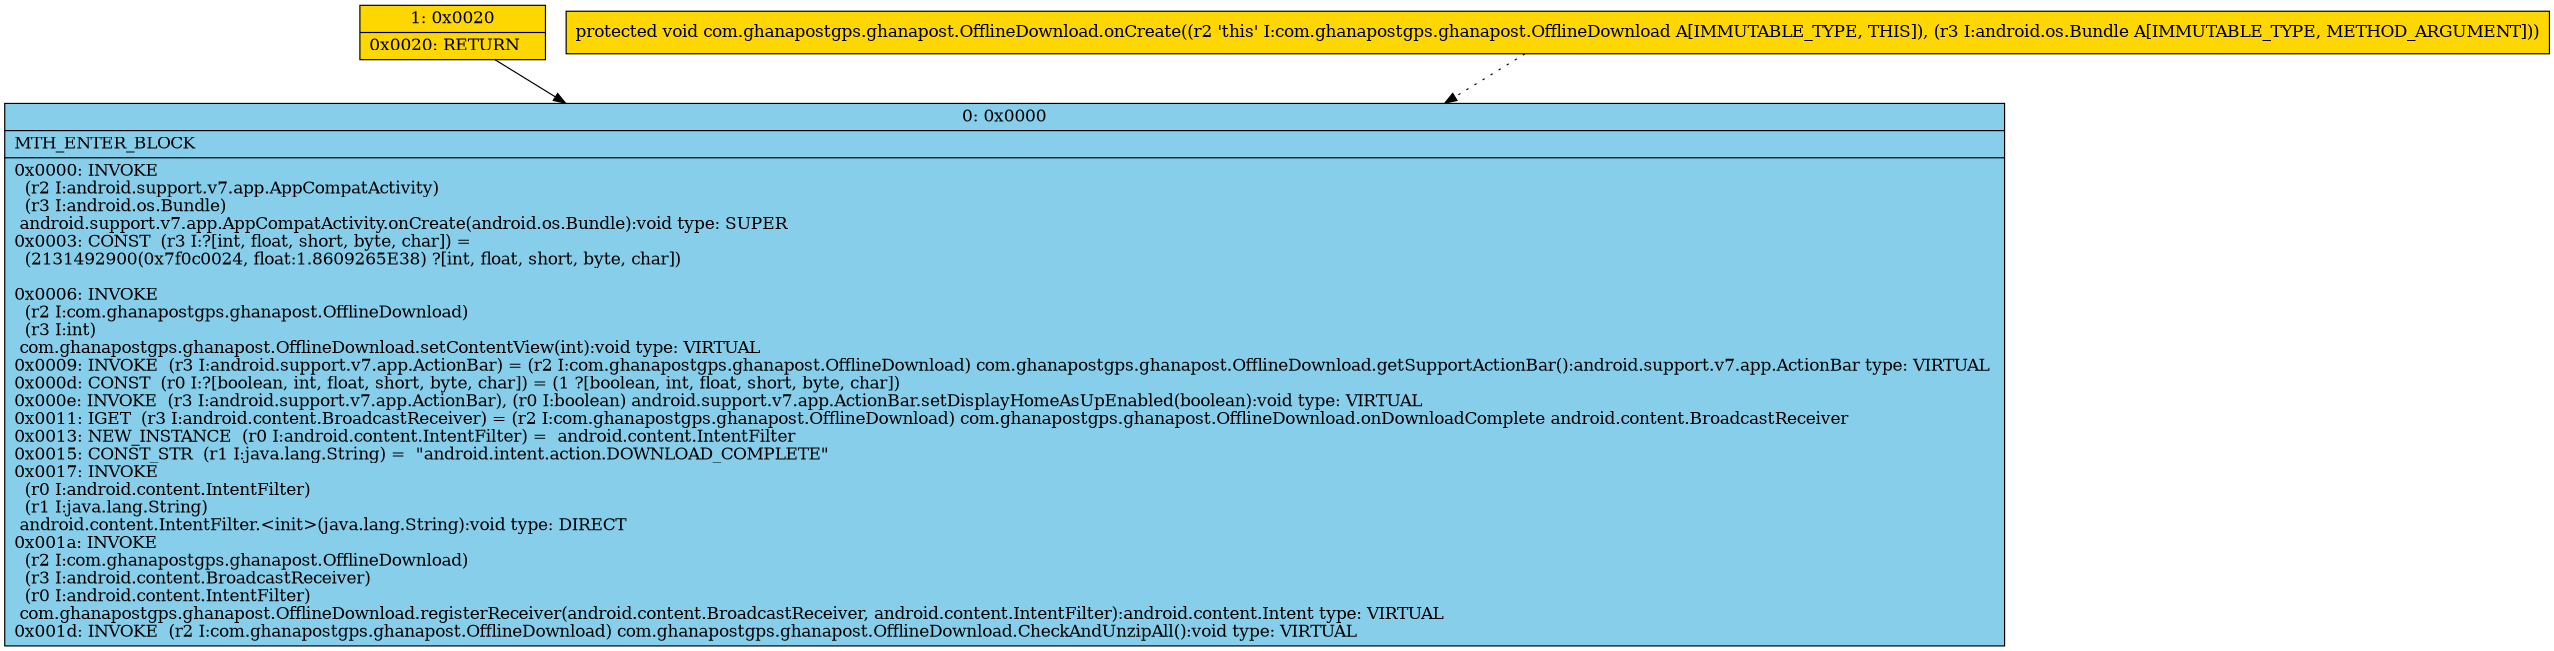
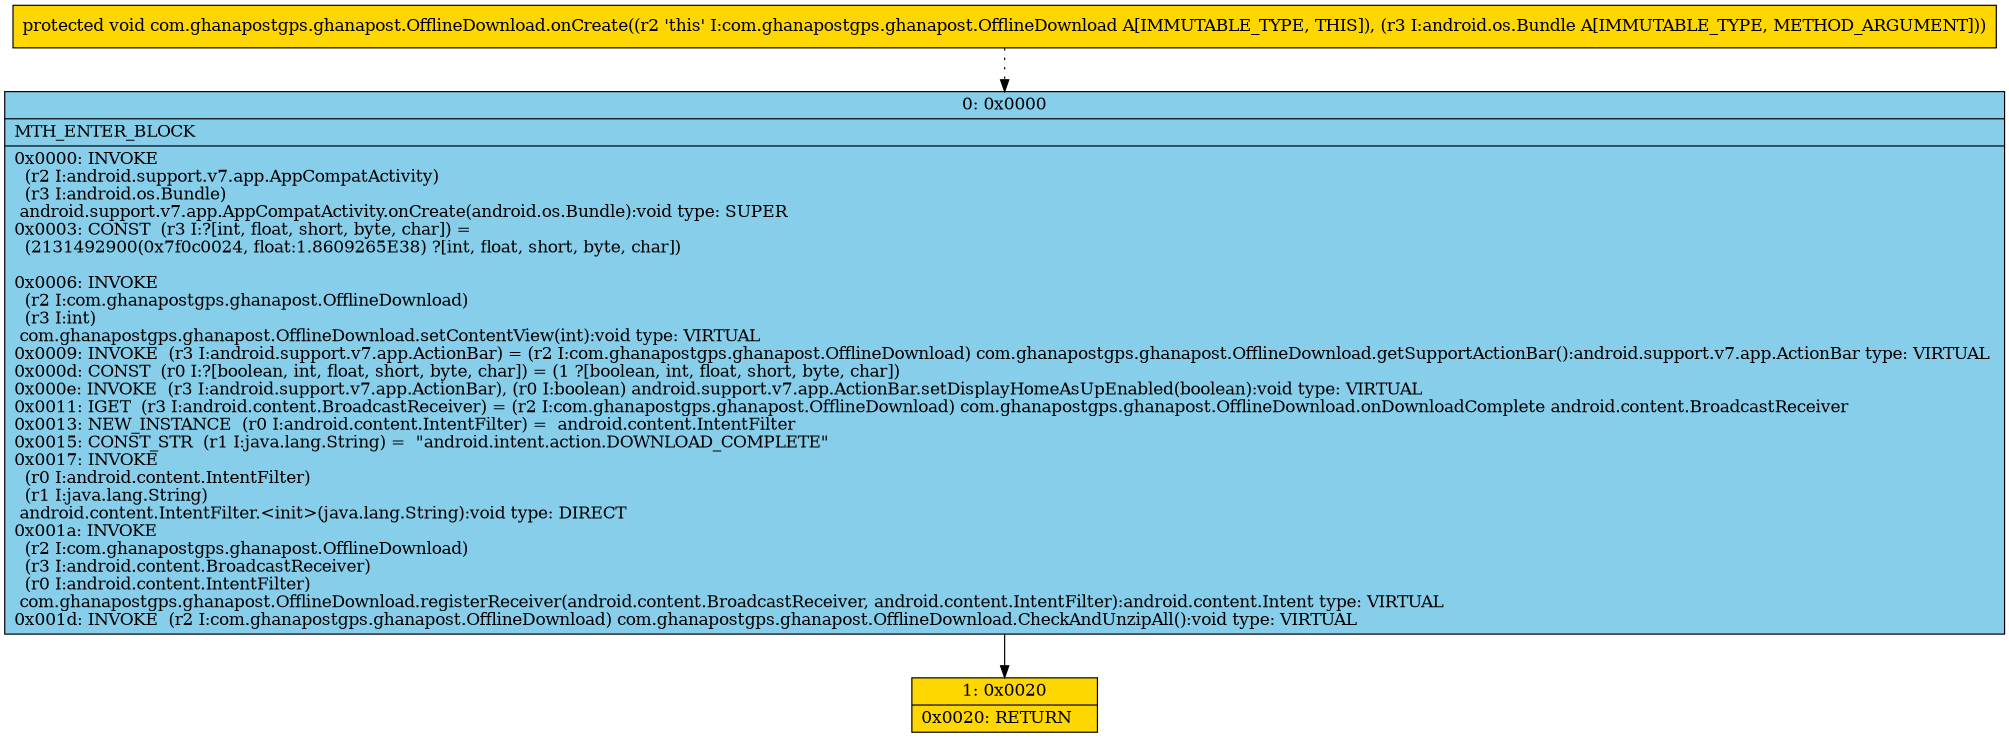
edge "1: 0x0020" -> "0: 0x0000": reversed
